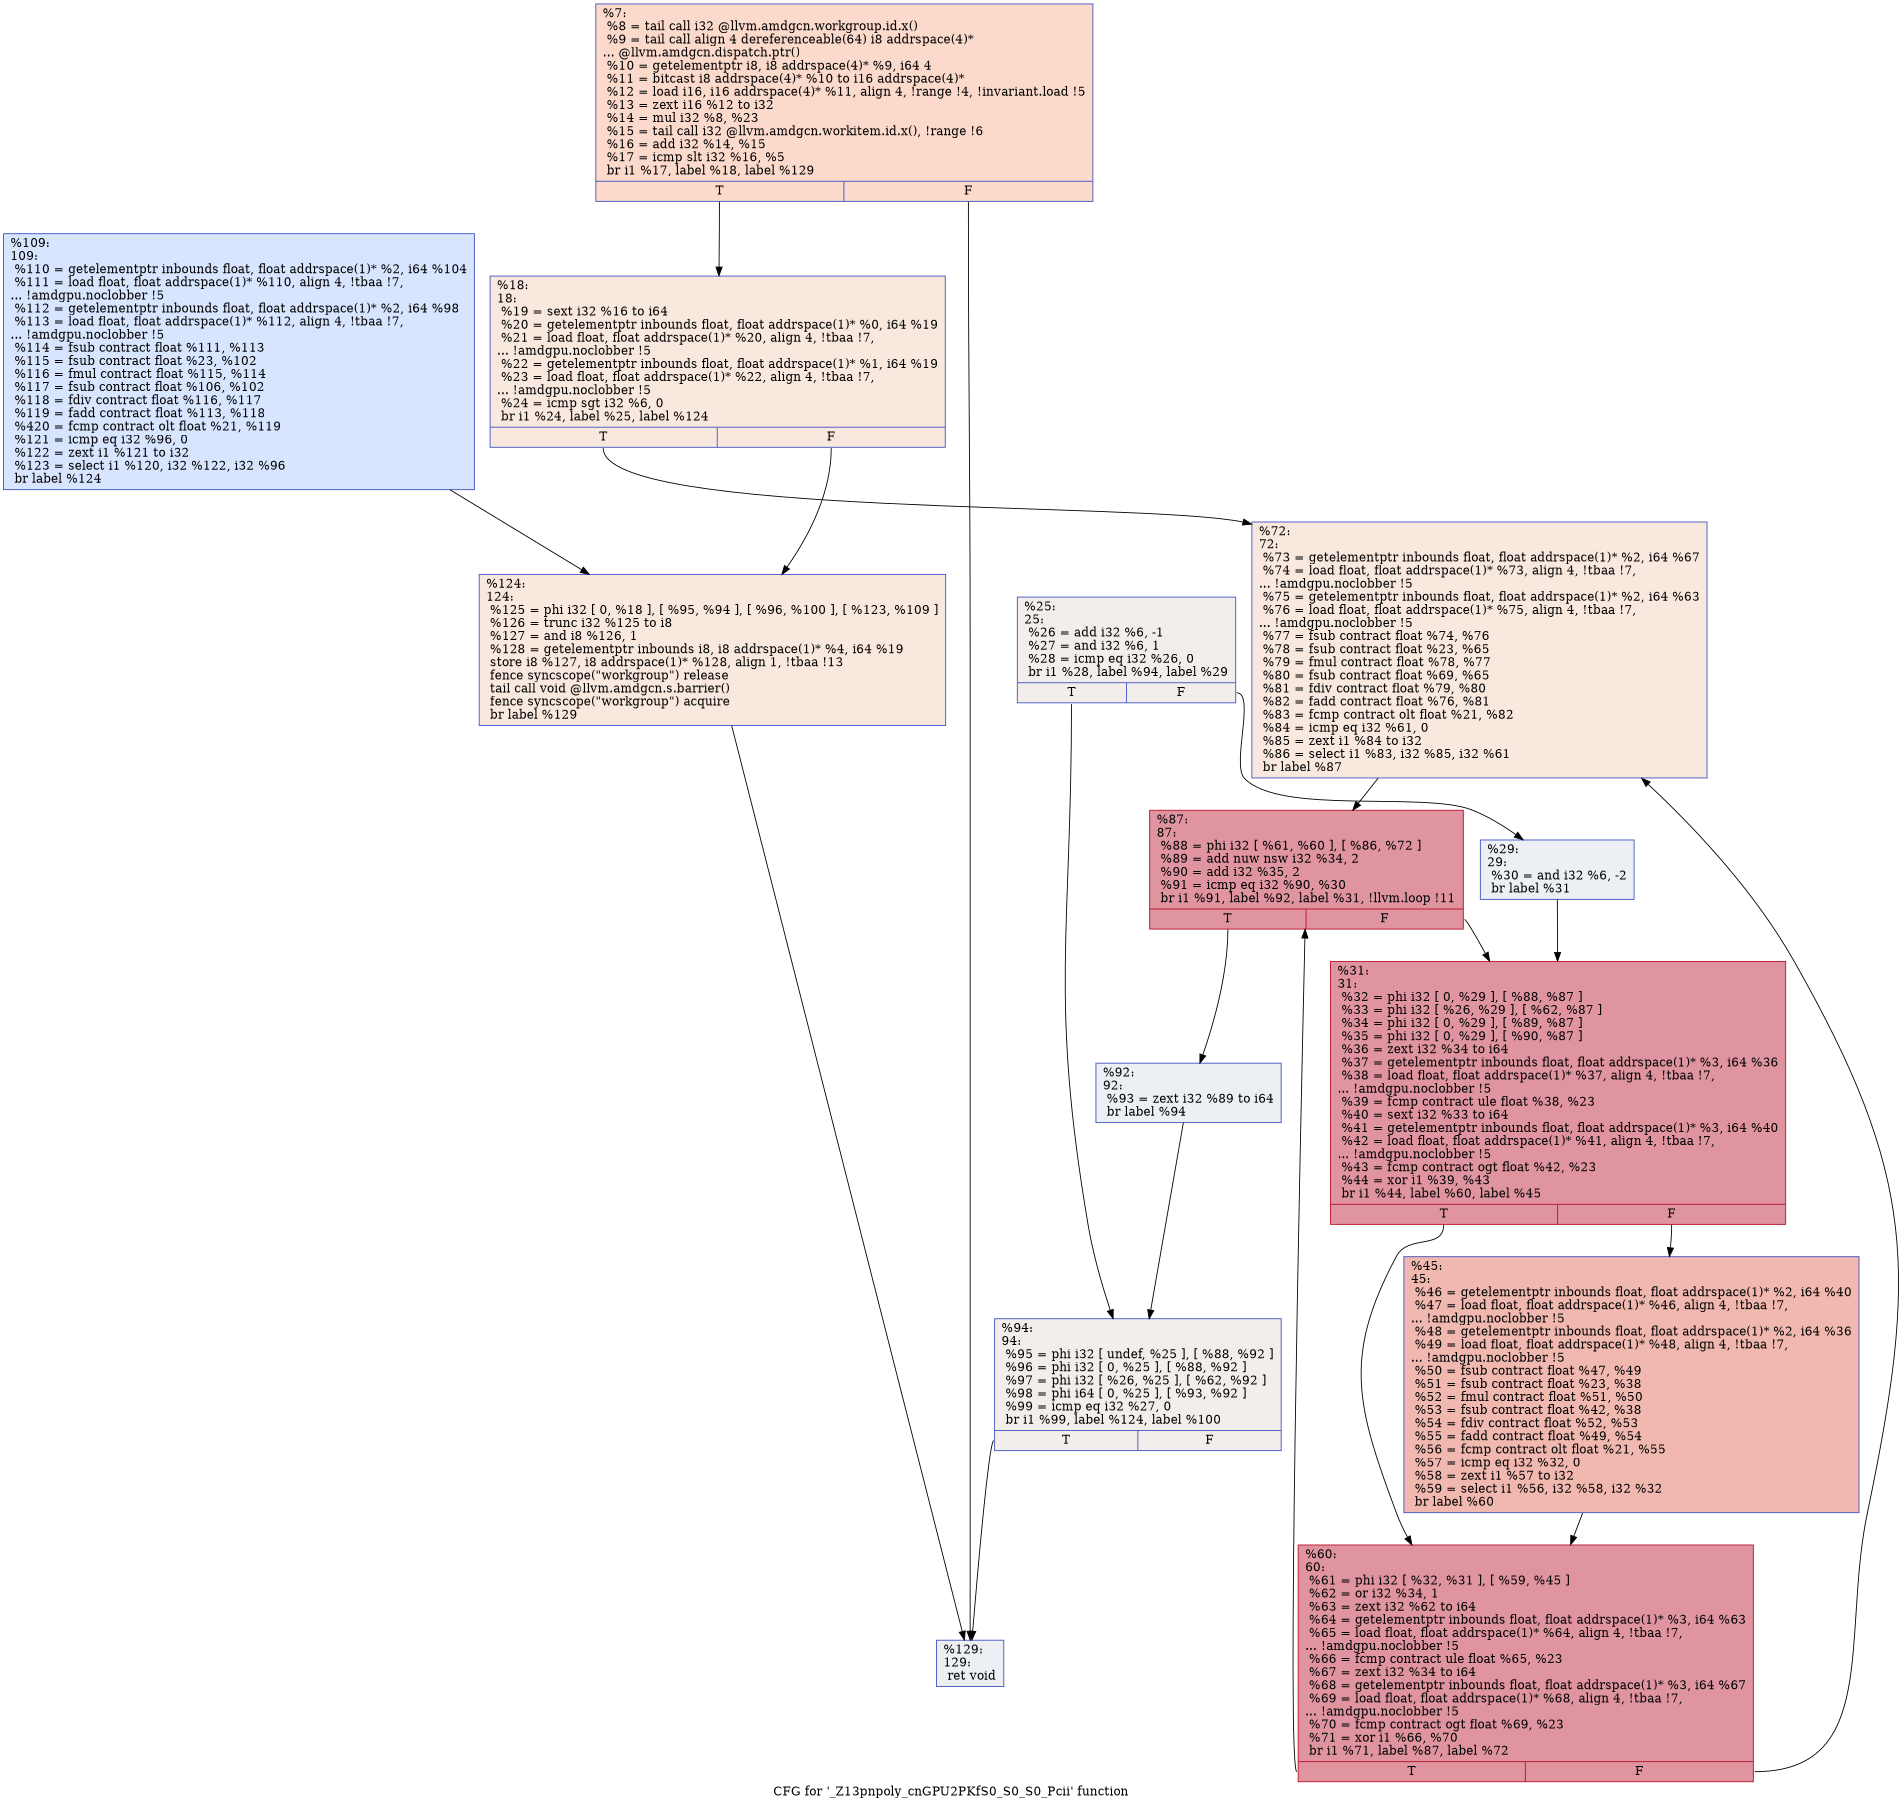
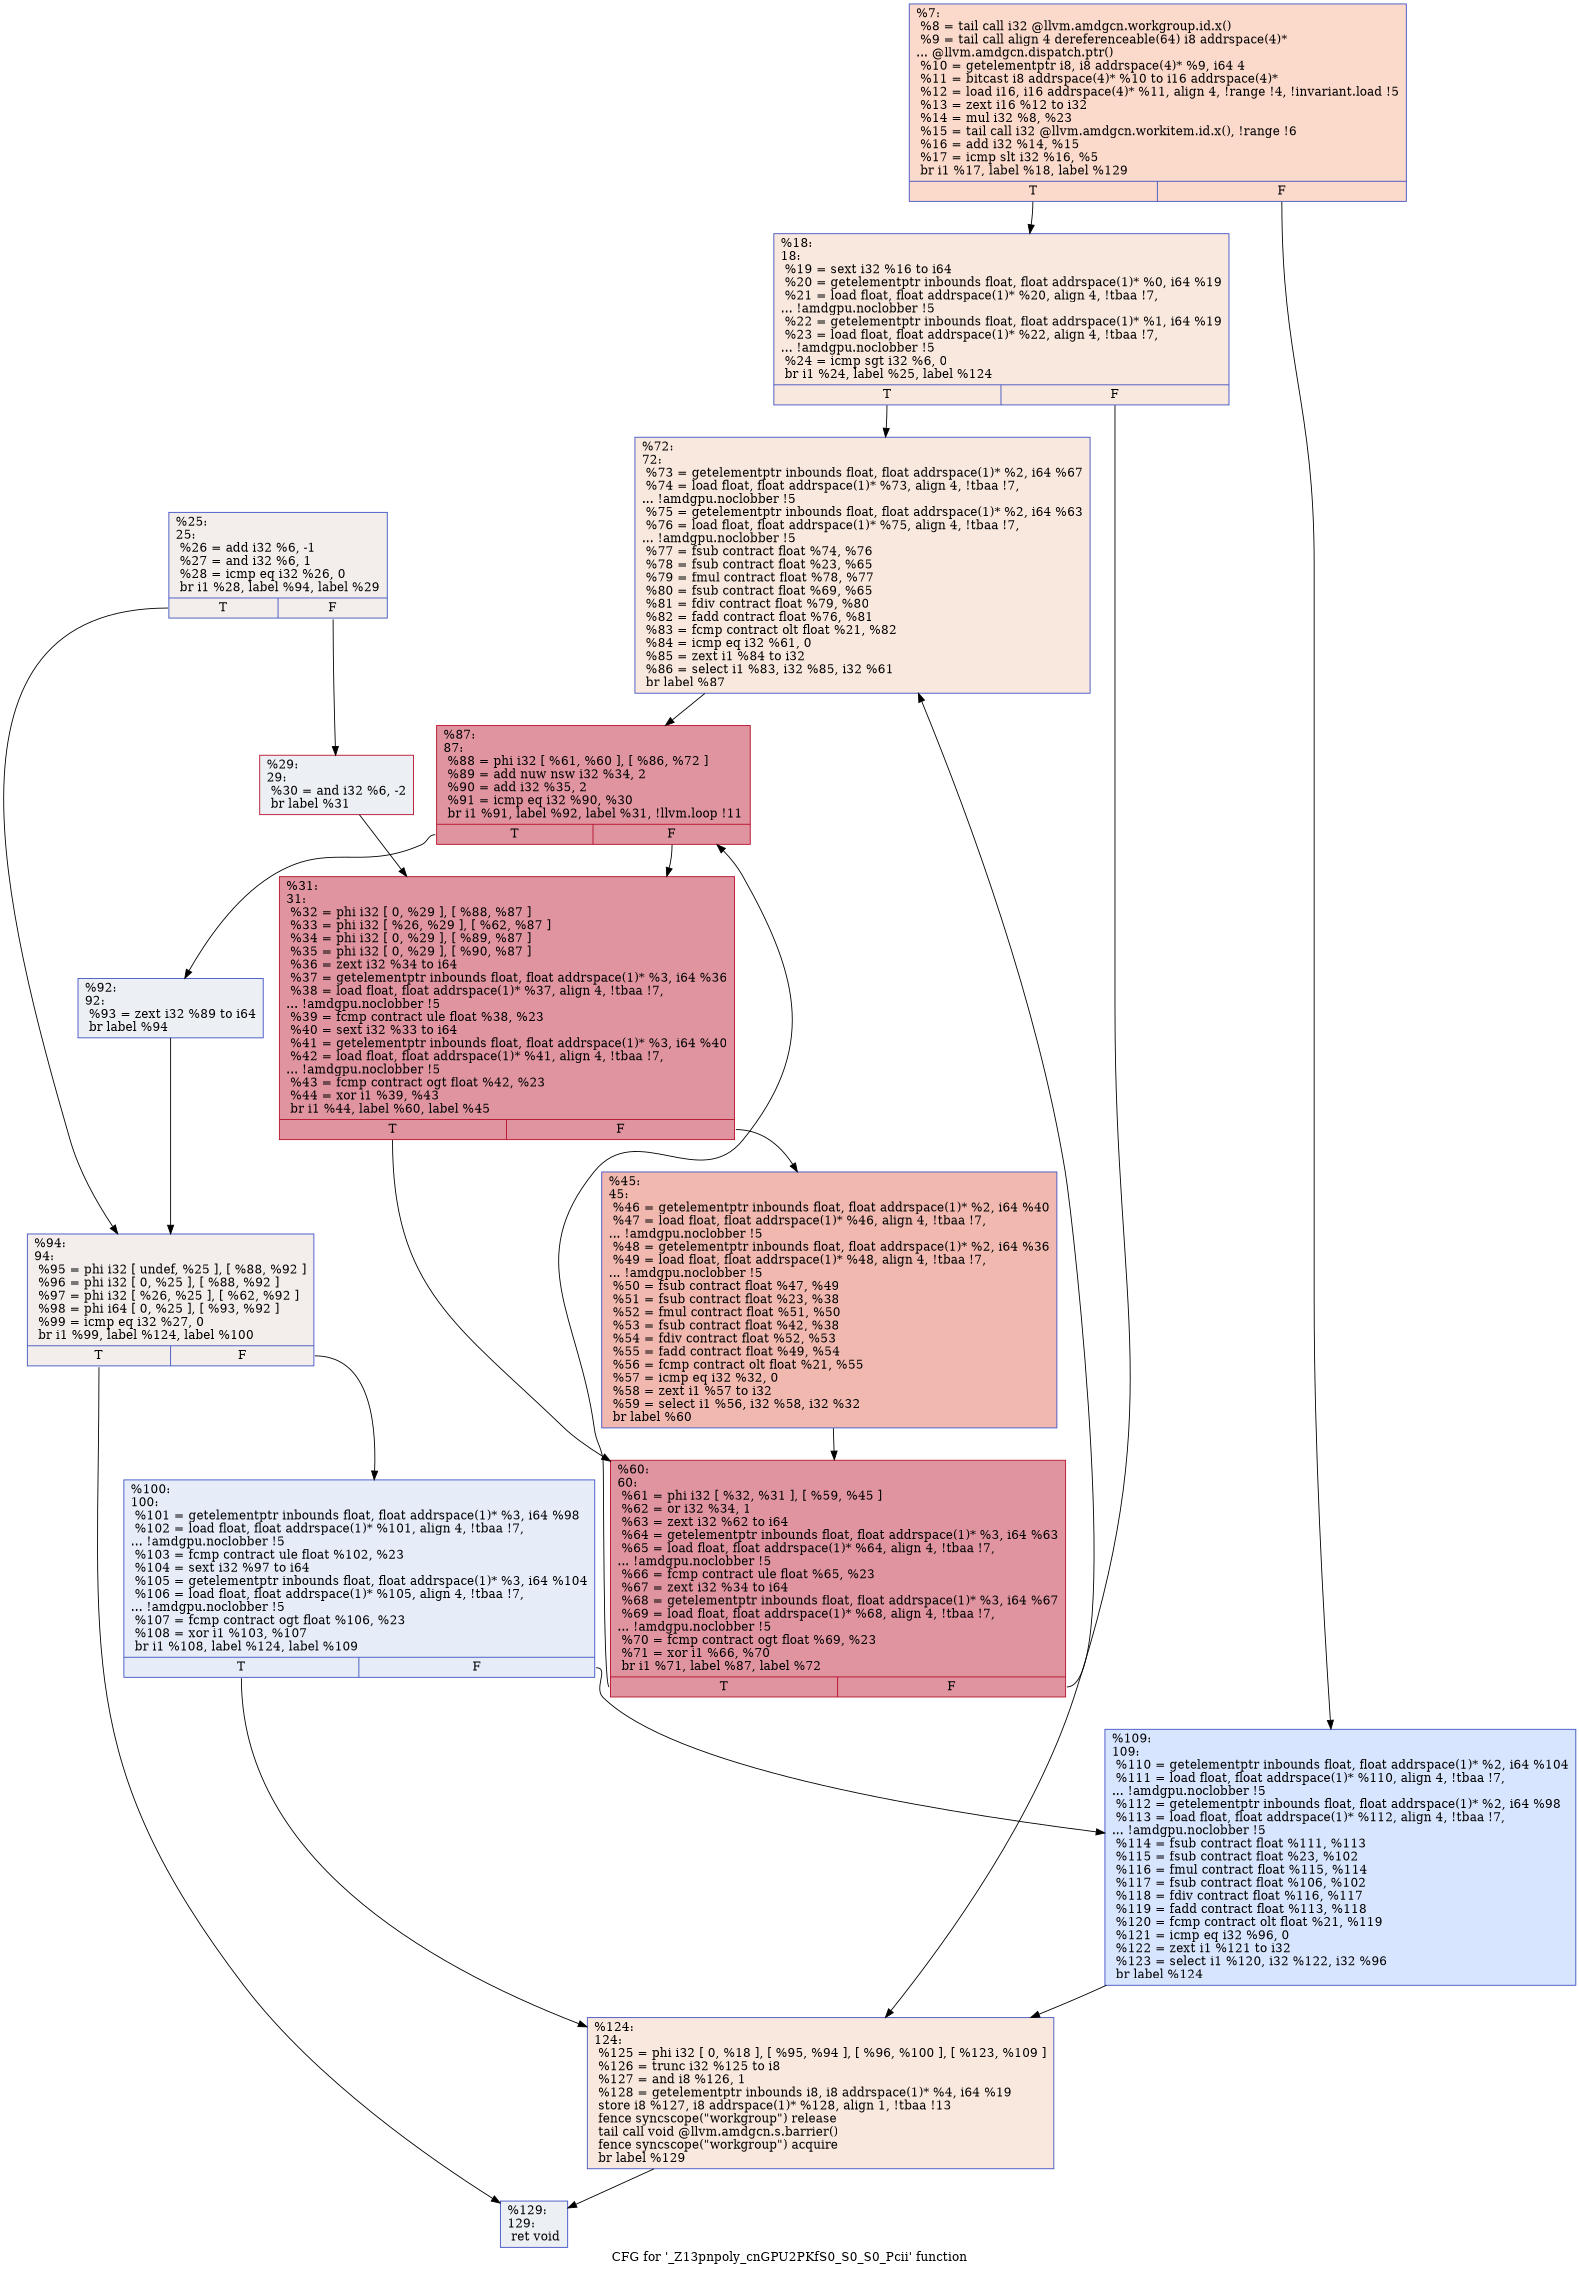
node "%109:": text "%420 = fcmp contract olt float %21, %119" -> "%120 = fcmp contract olt float %21, %119"
node "%29:": color #3d50c3ff -> #b70d28ff
edge "%7:" -> "%129:": now "%7:" -> "%109:"
node "%100:": added
